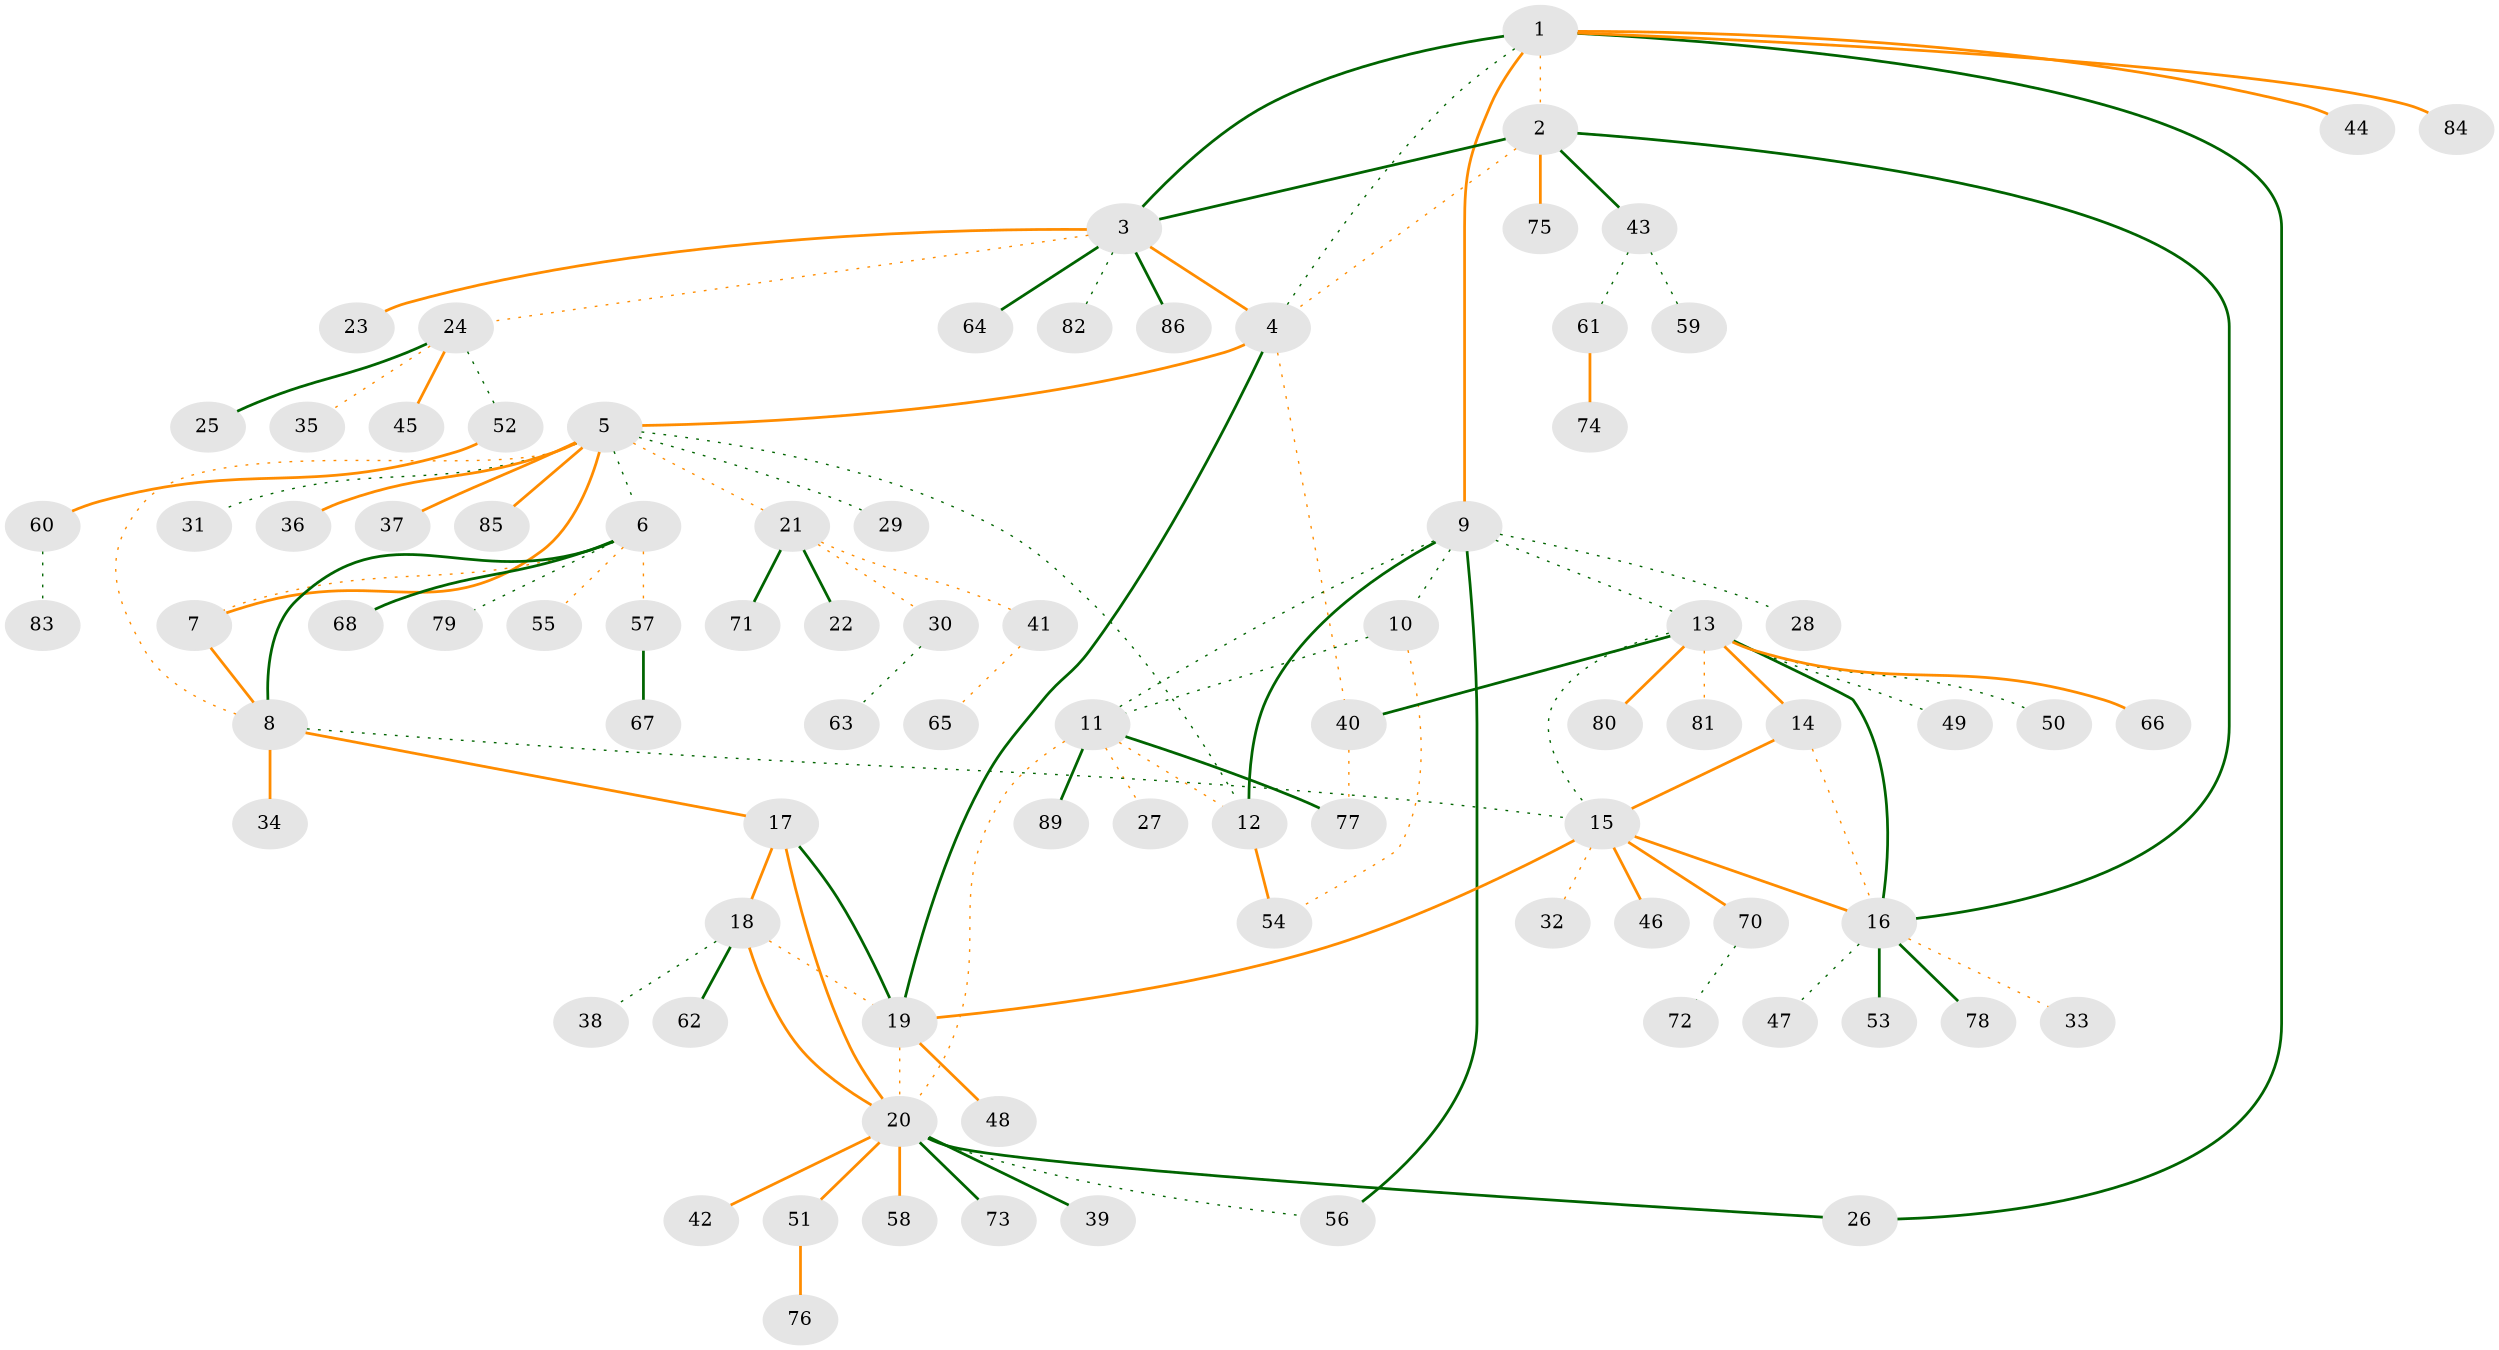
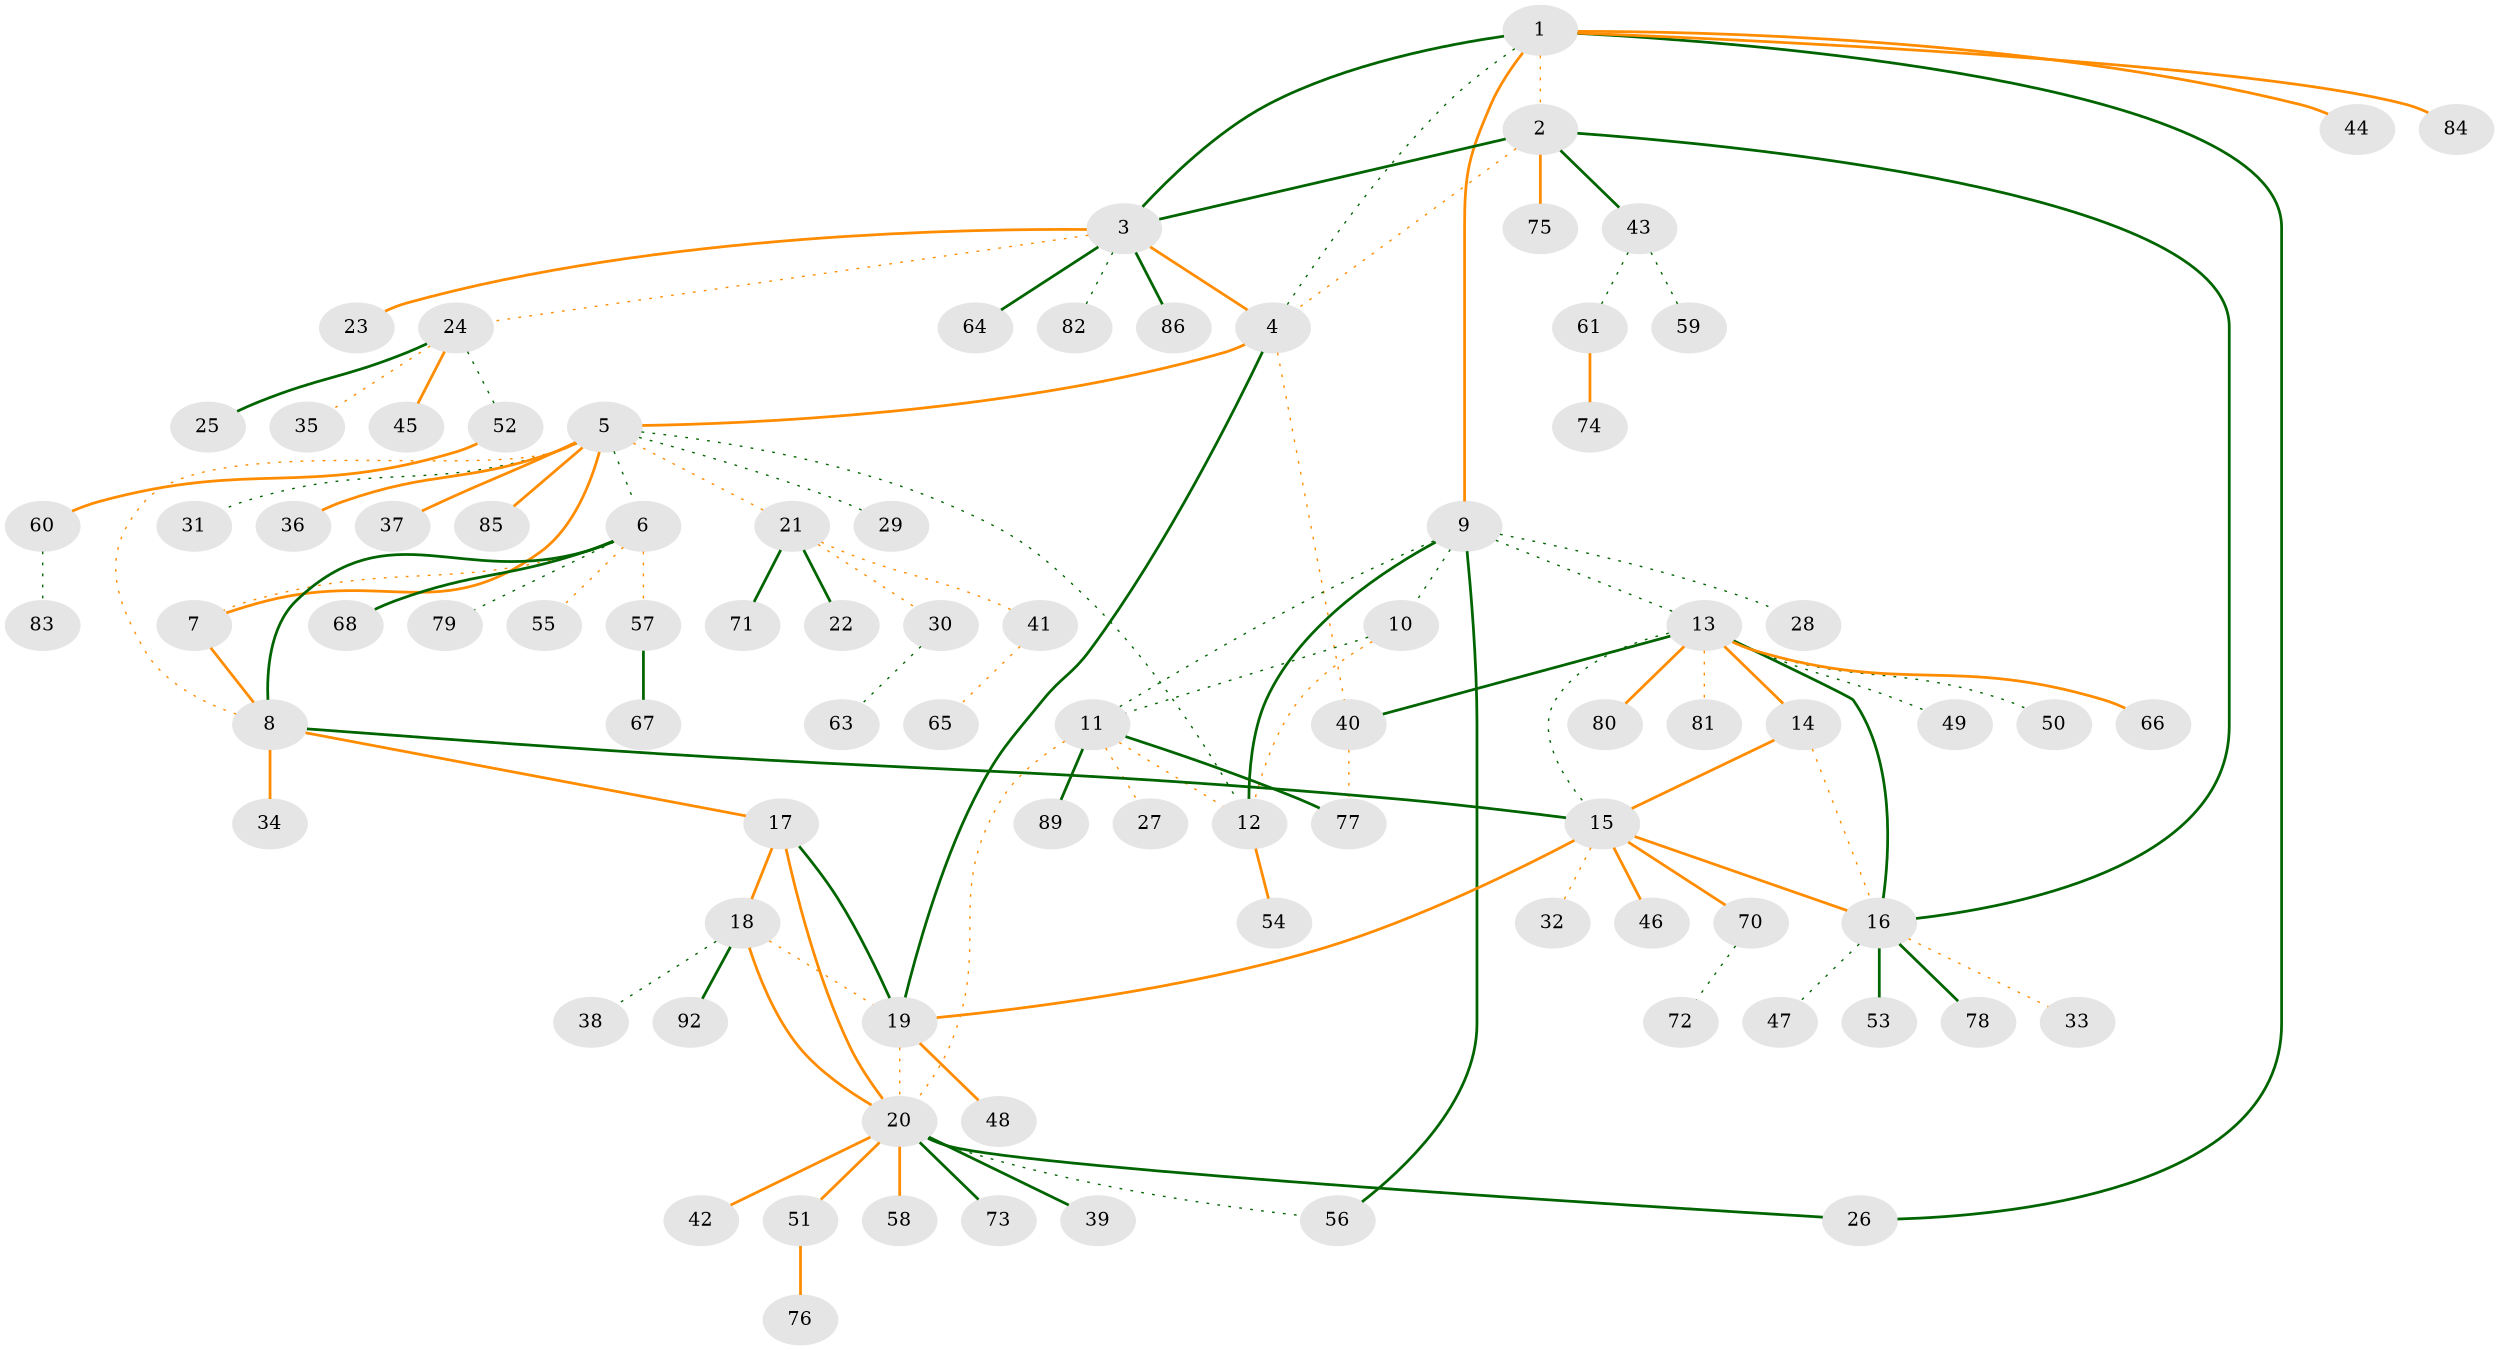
edge "8" -- "15": style dotted -> bold
edge "10" -- "54": now "10" -- "12"
node "62": label "62" -> "92"
